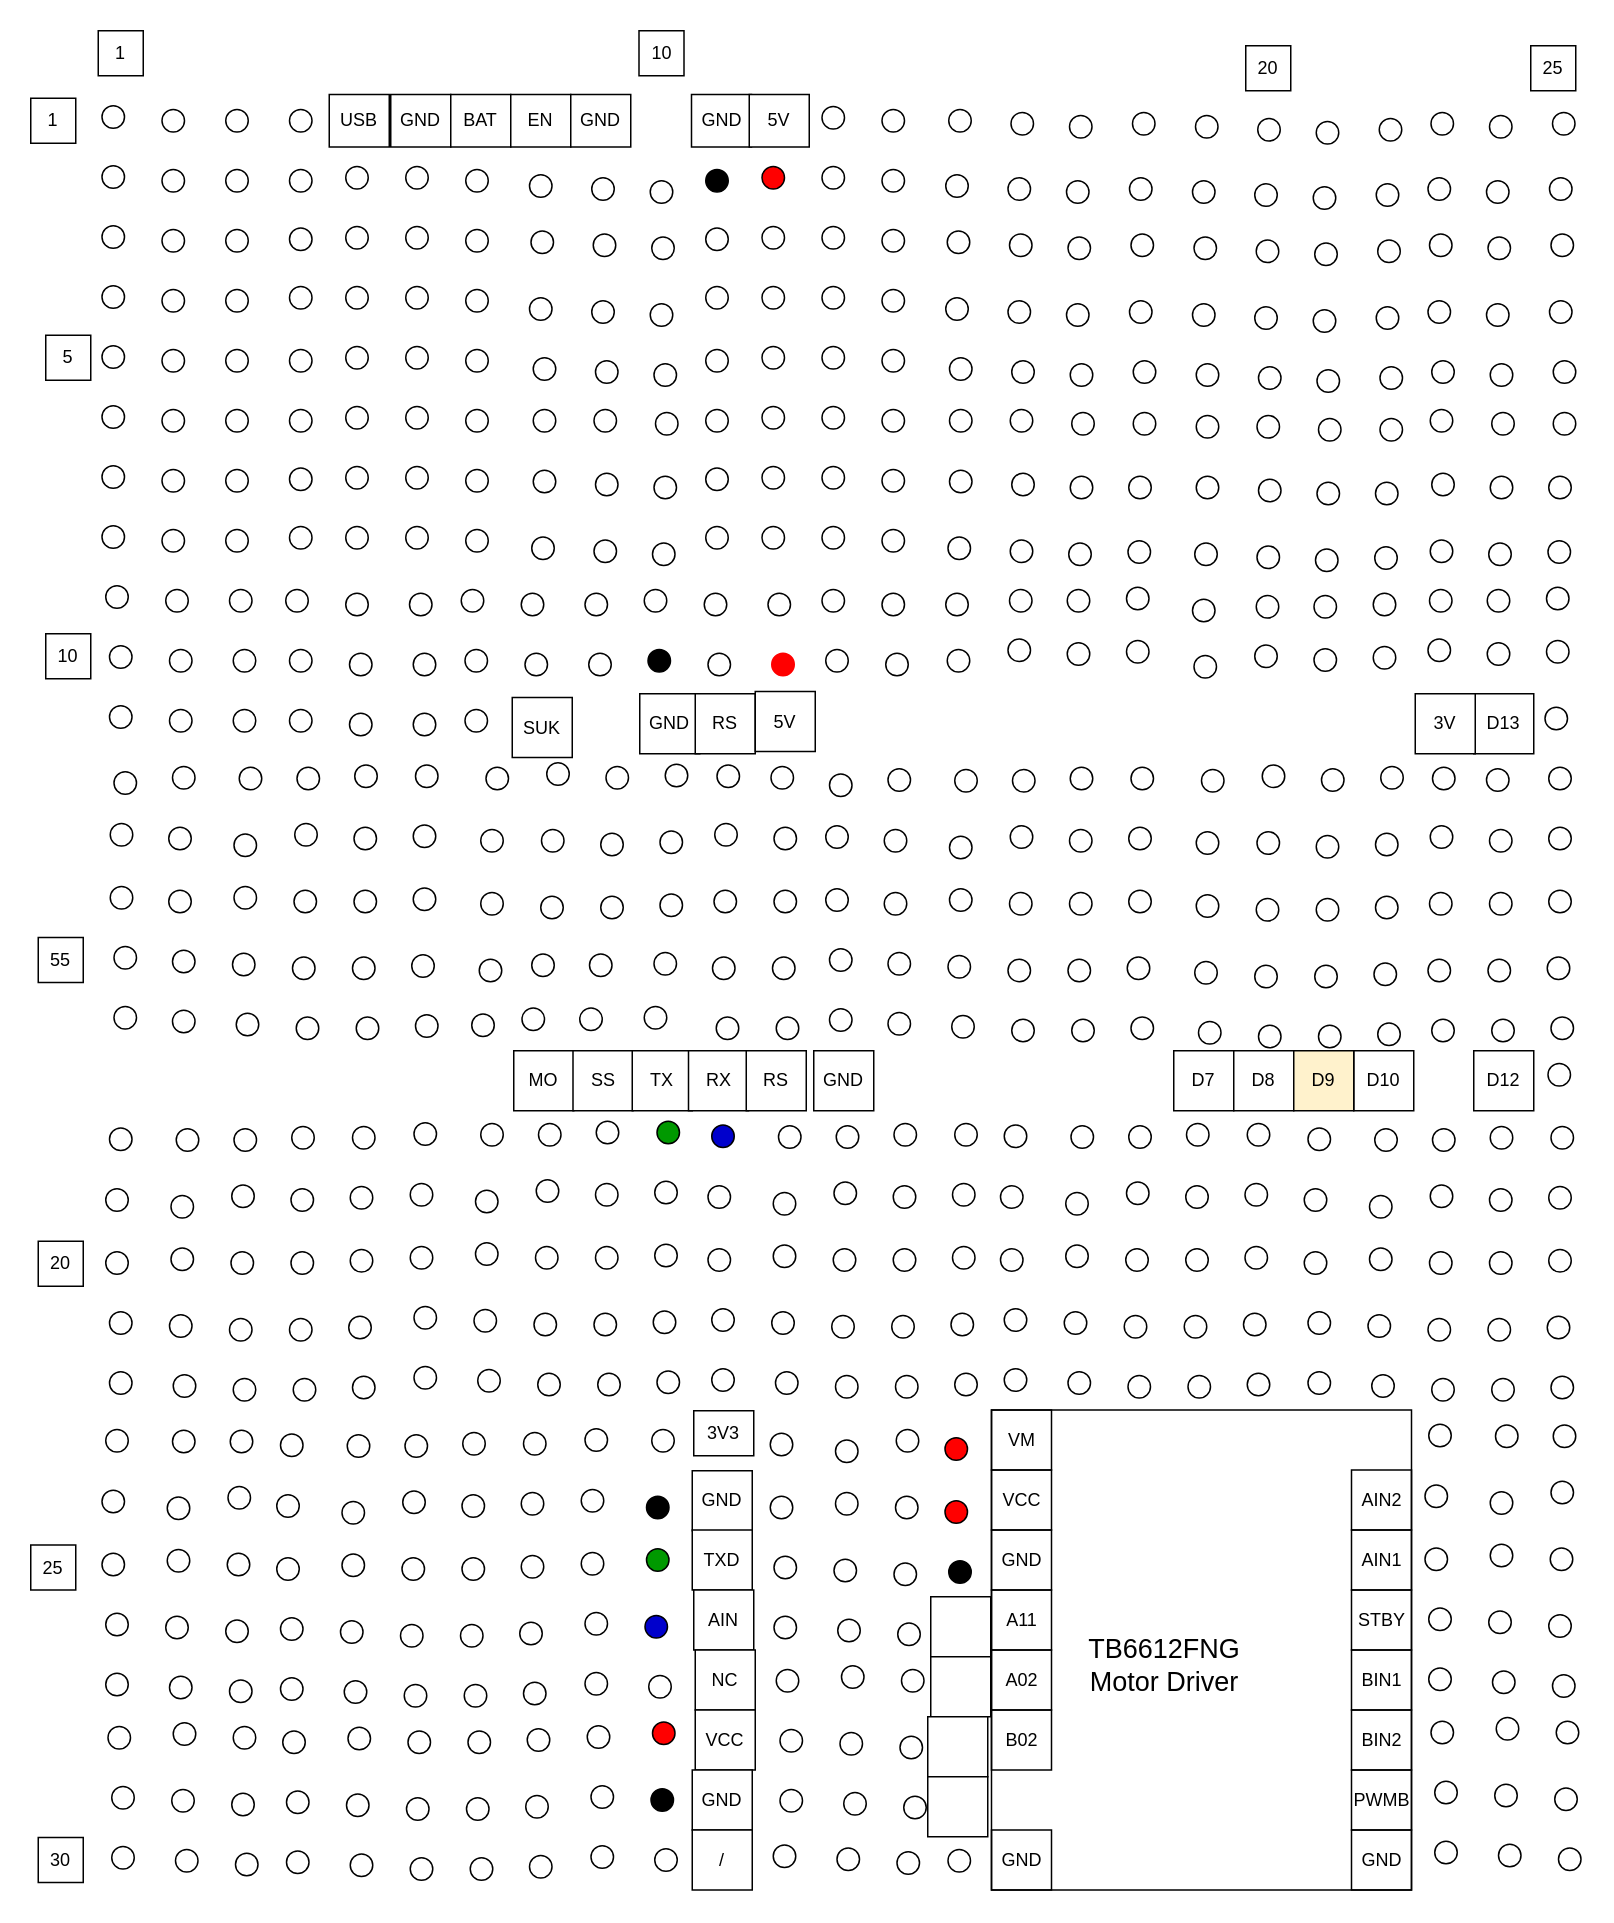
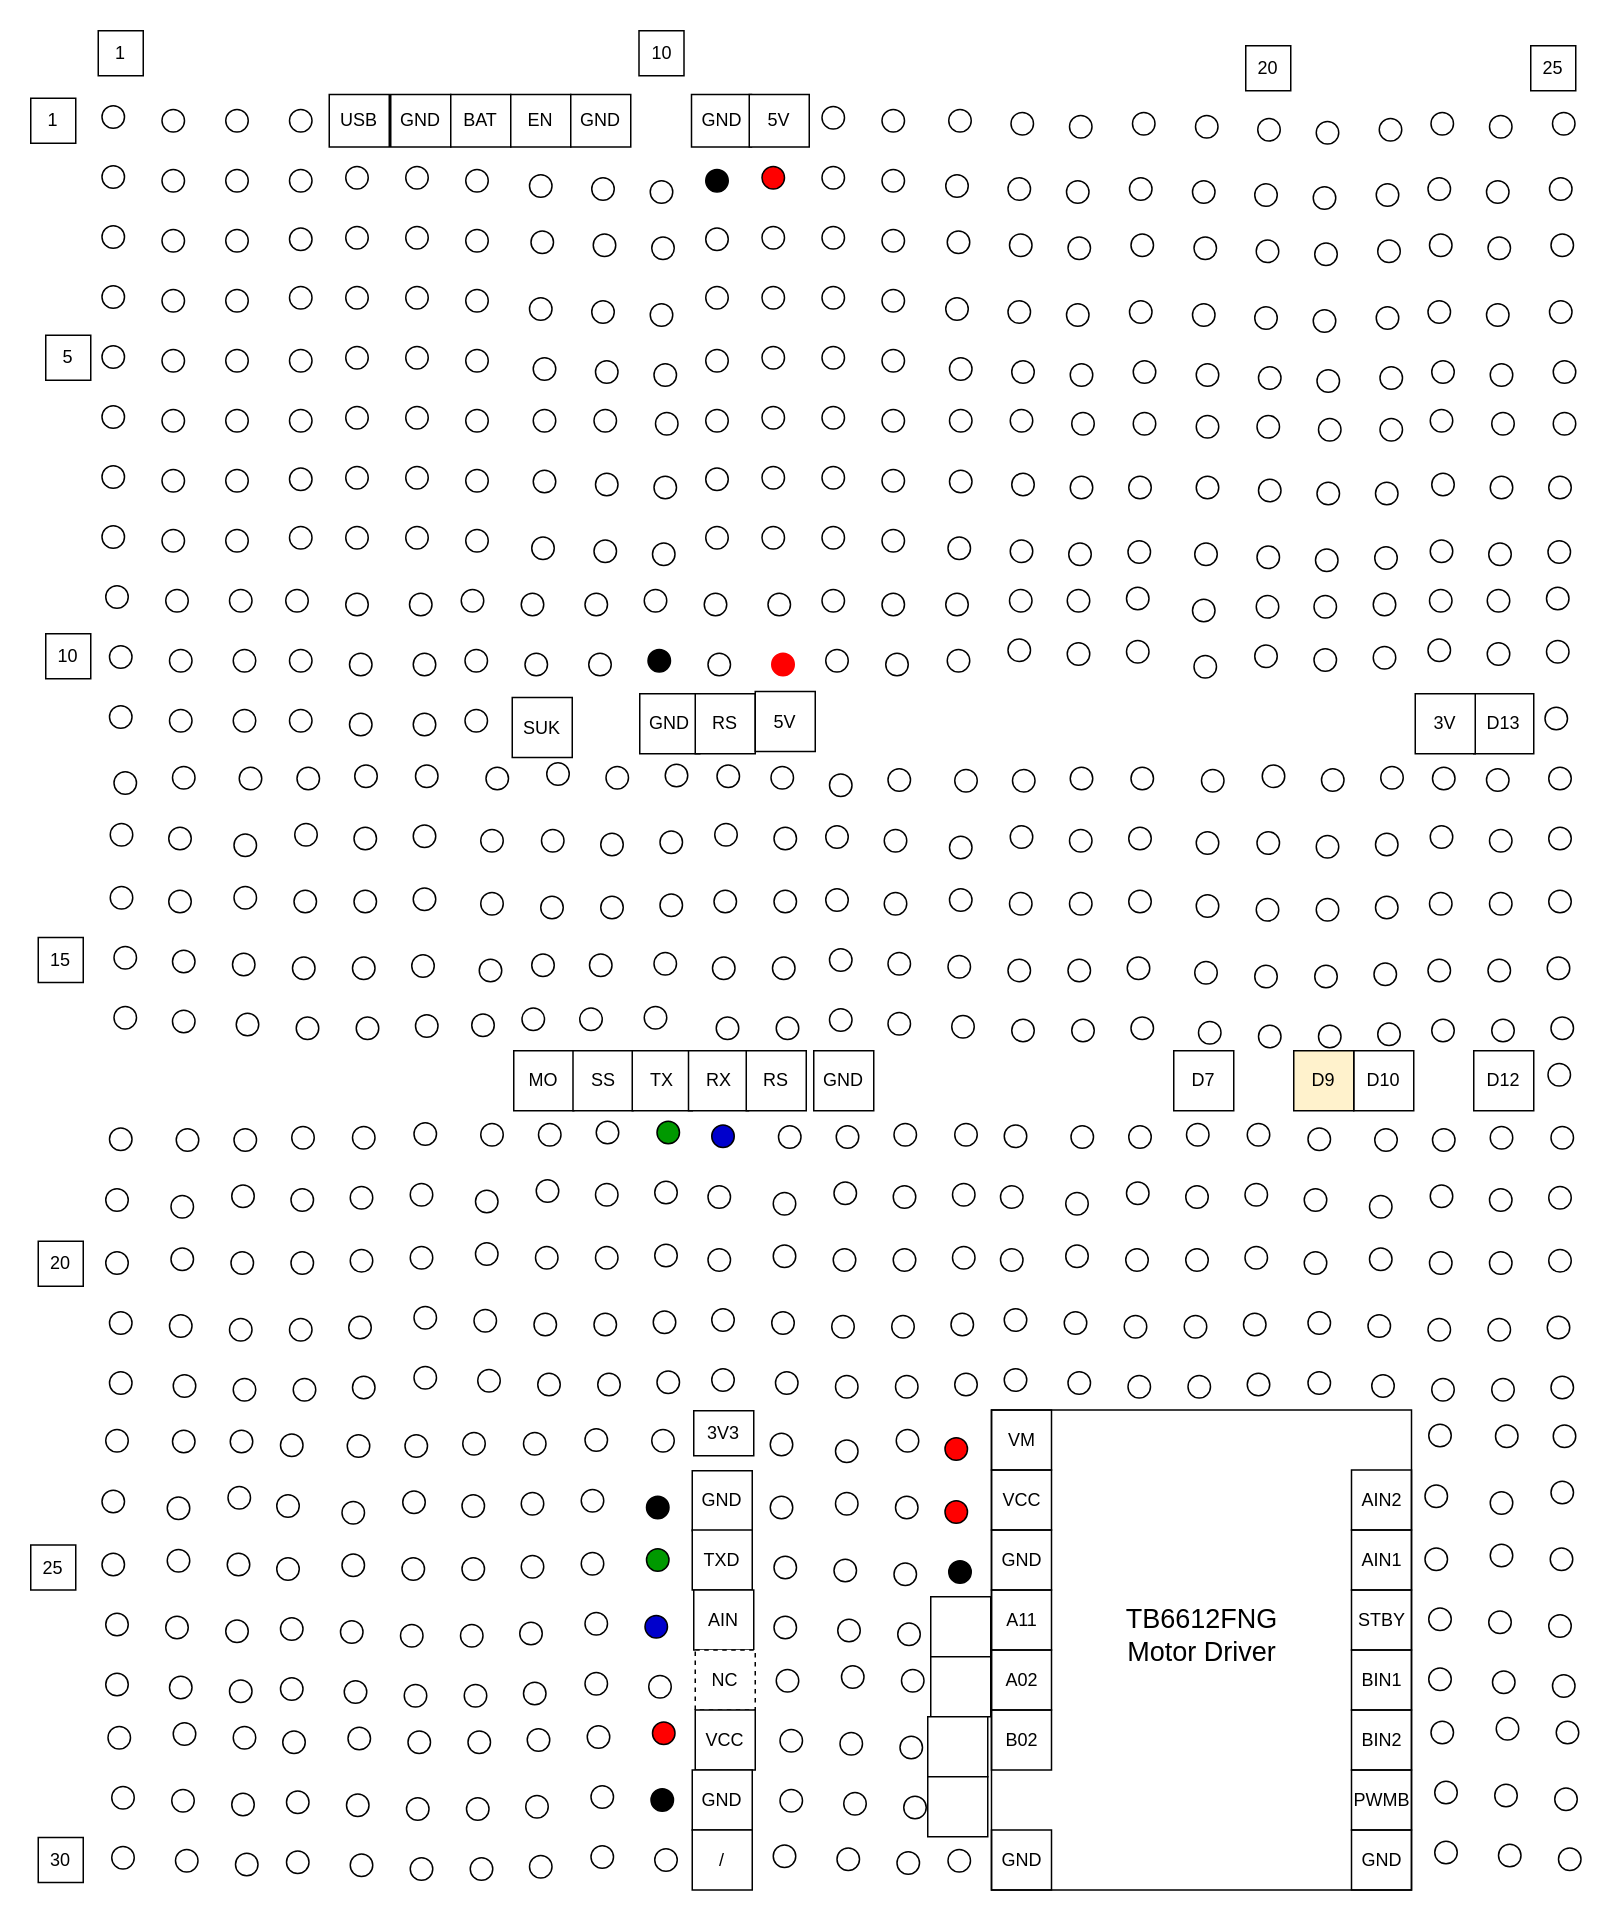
node "55": label "55" -> "15"
node "D8": removed
node "TB6612FNG Motor Driver": moved (1164, 1665) -> (1202, 1635)
node "NC": style solid -> dashed
